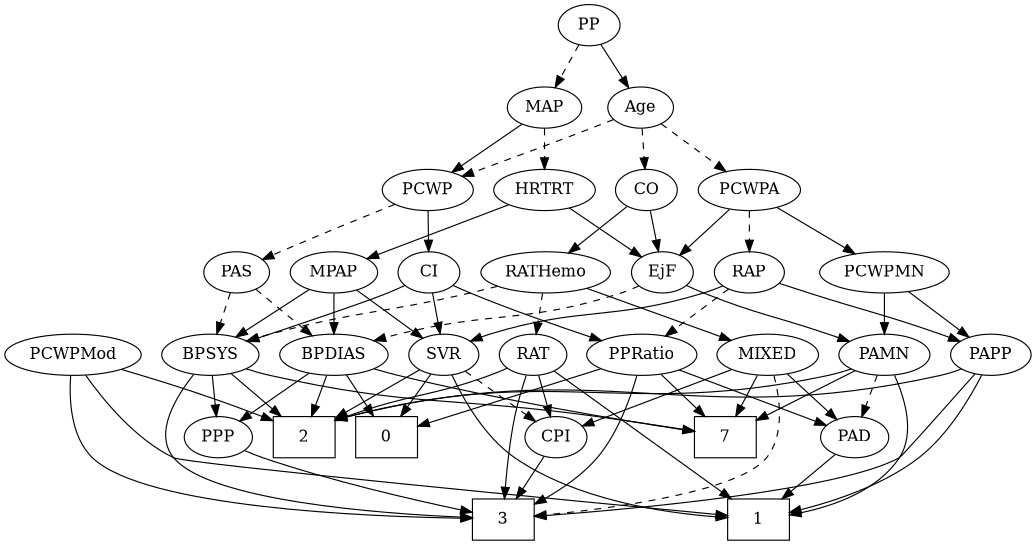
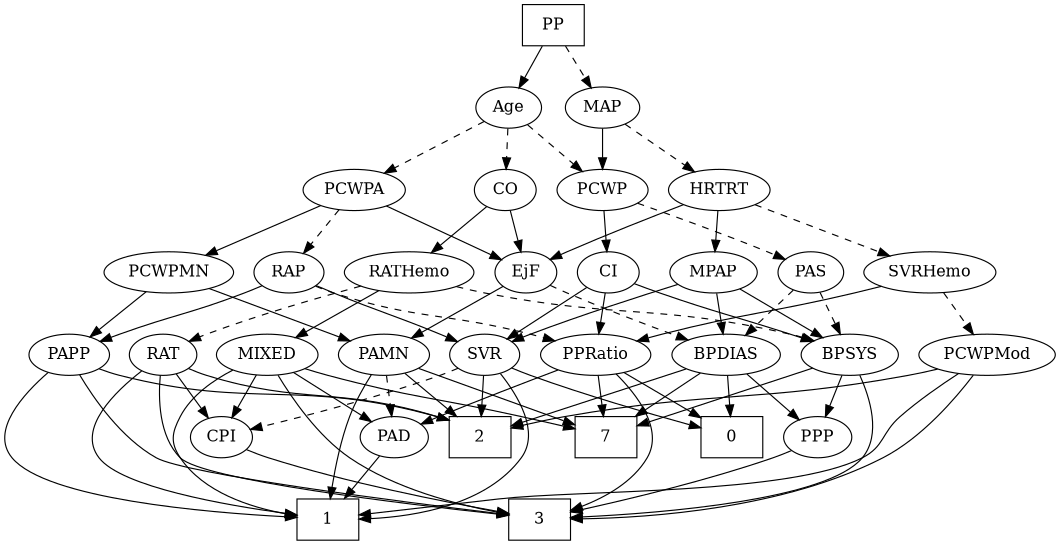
node "PP": shape ellipse -> box
node "SVRHemo": added
edge "BPSYS" -> "2": removed
edge "MIXED" -> "1": added
edge "MIXED" -> "3": style dashed -> solid
